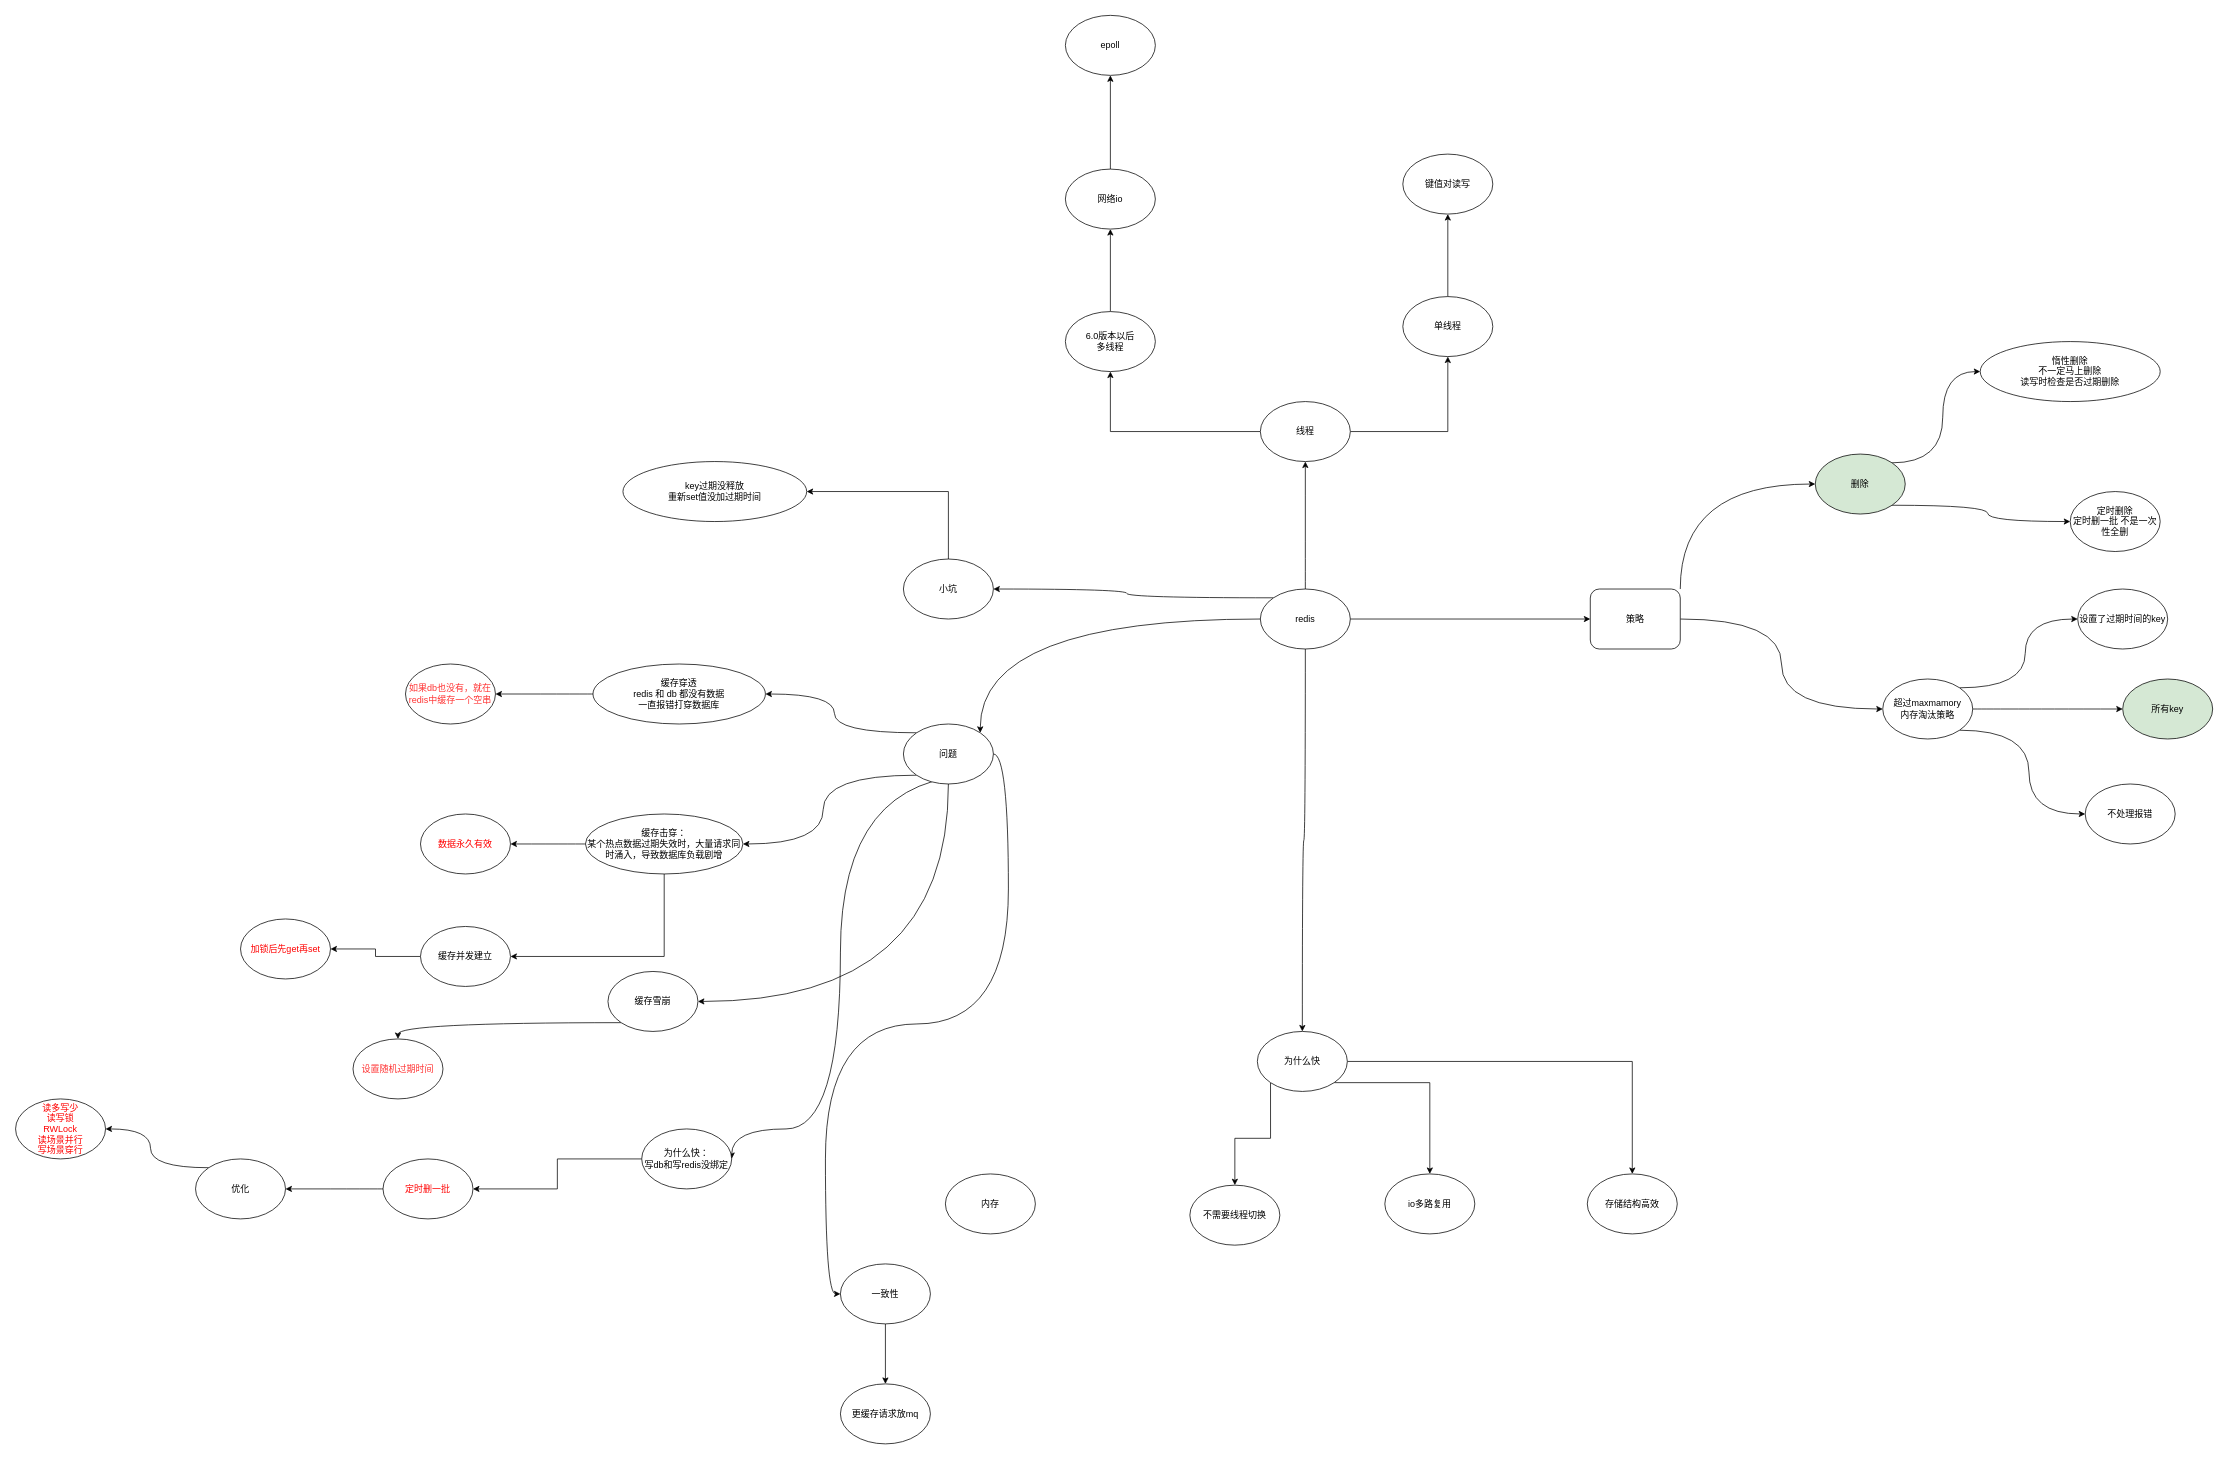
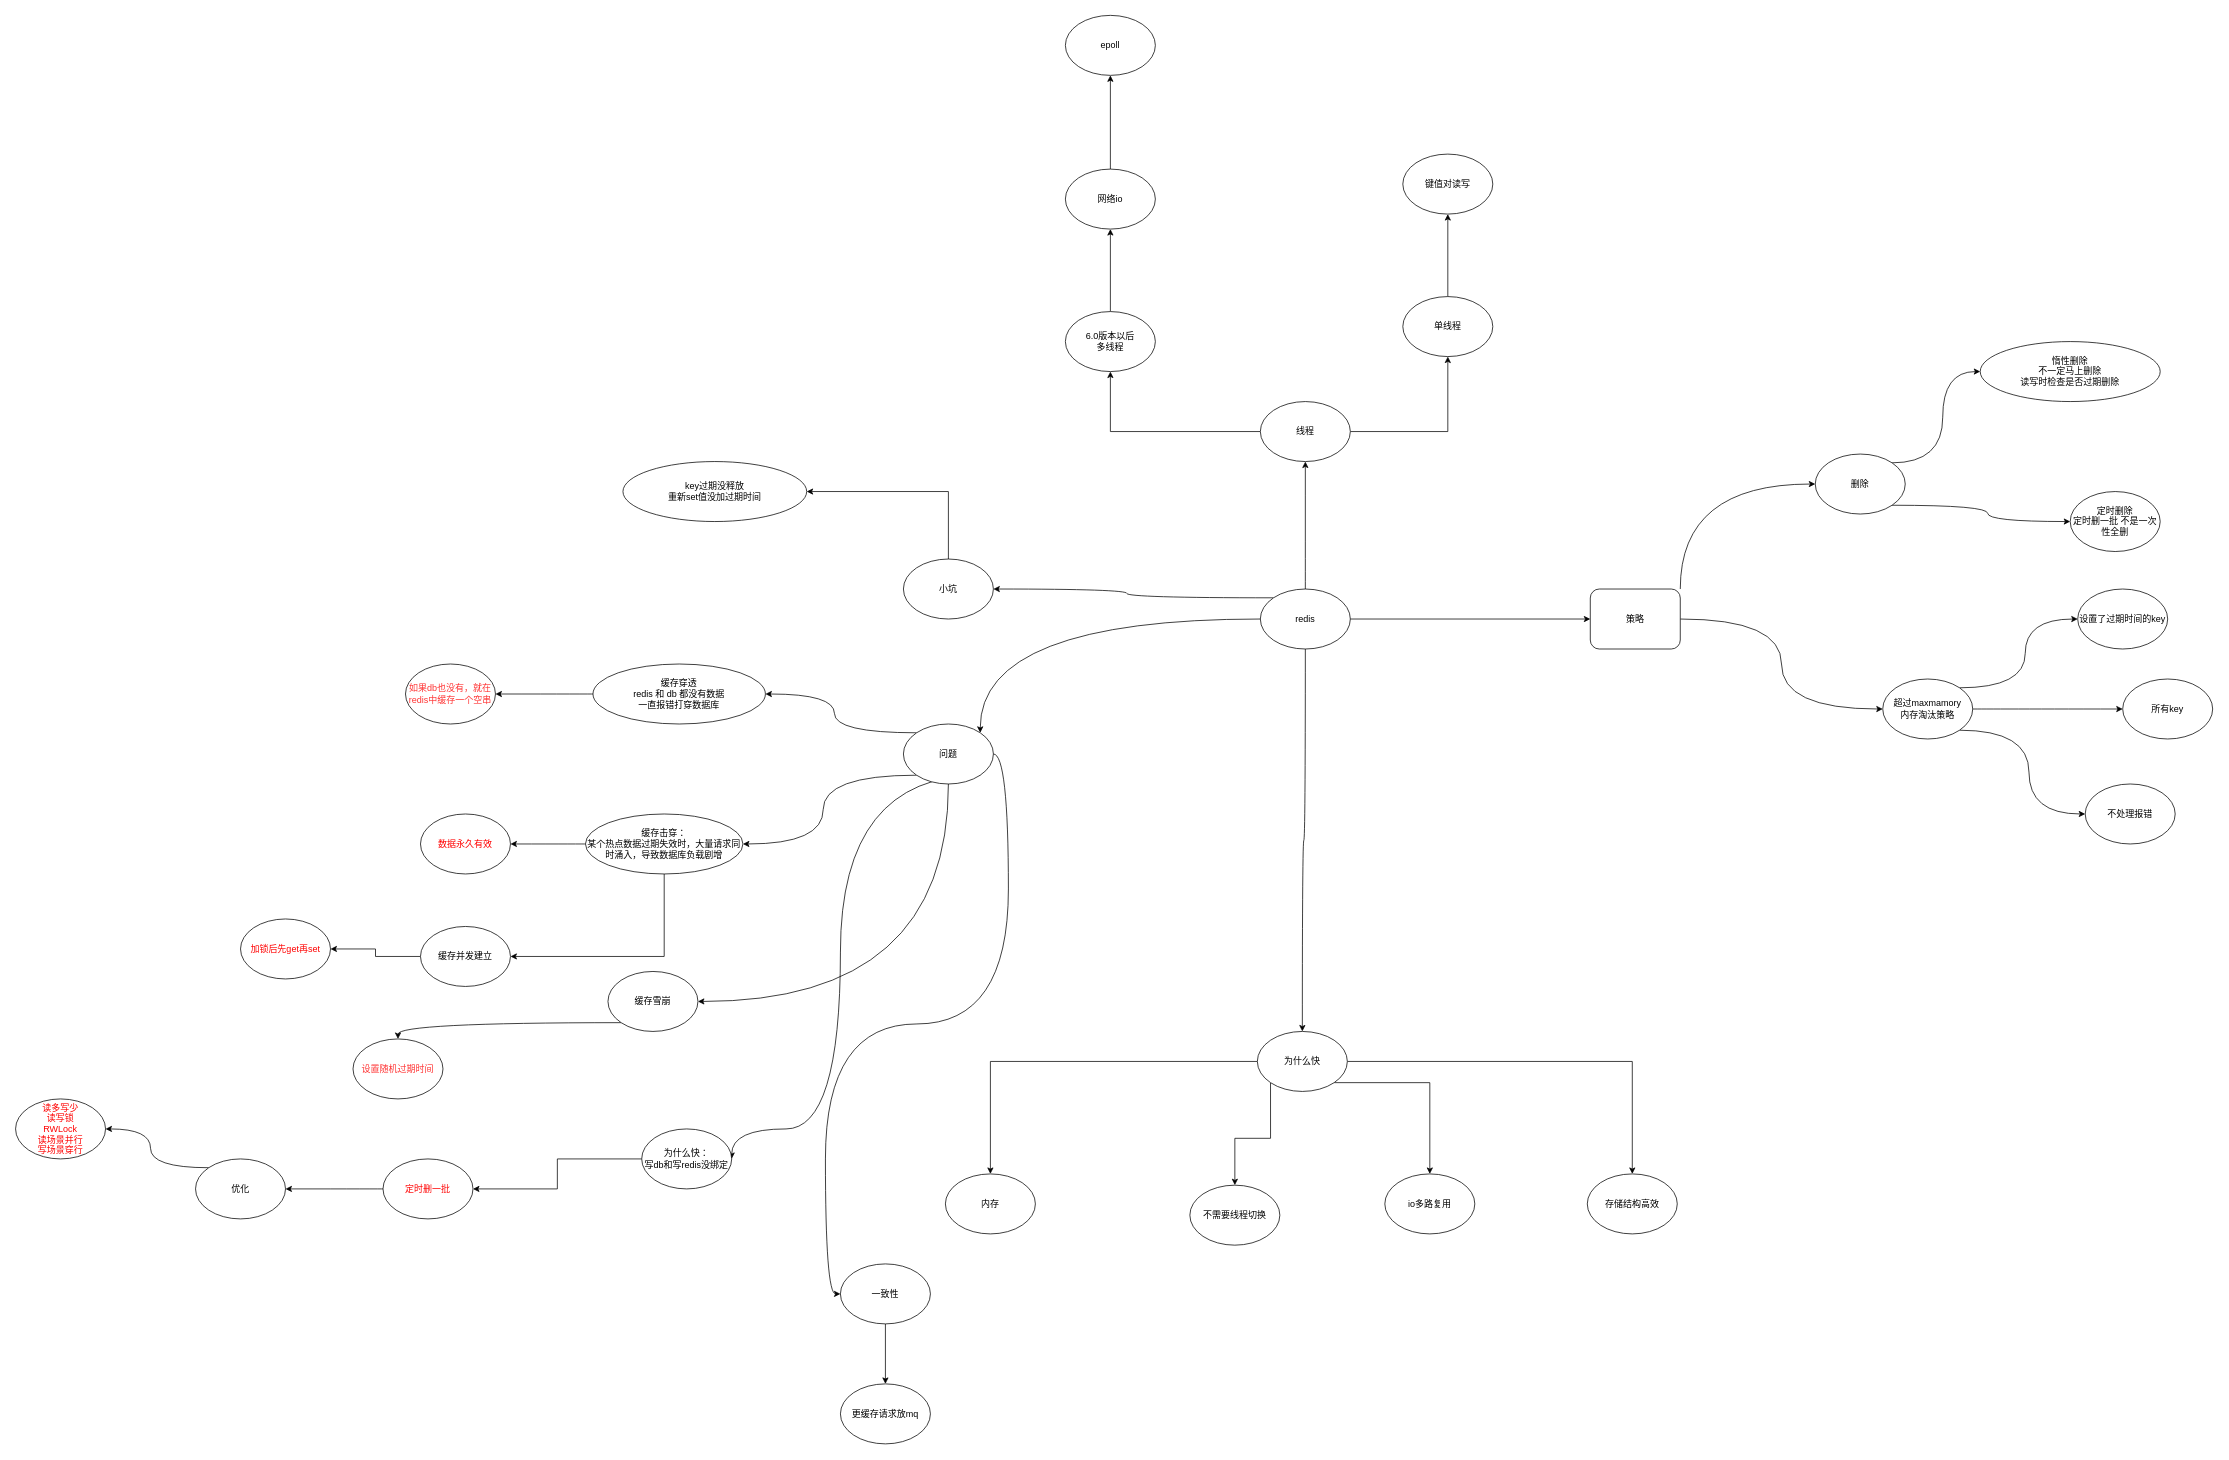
node "删除": fillcolor #d5e8d4 -> #ffffff
node "所有key": fillcolor #d5e8d4 -> #ffffff
edge "为什么快" -> "内存": added
